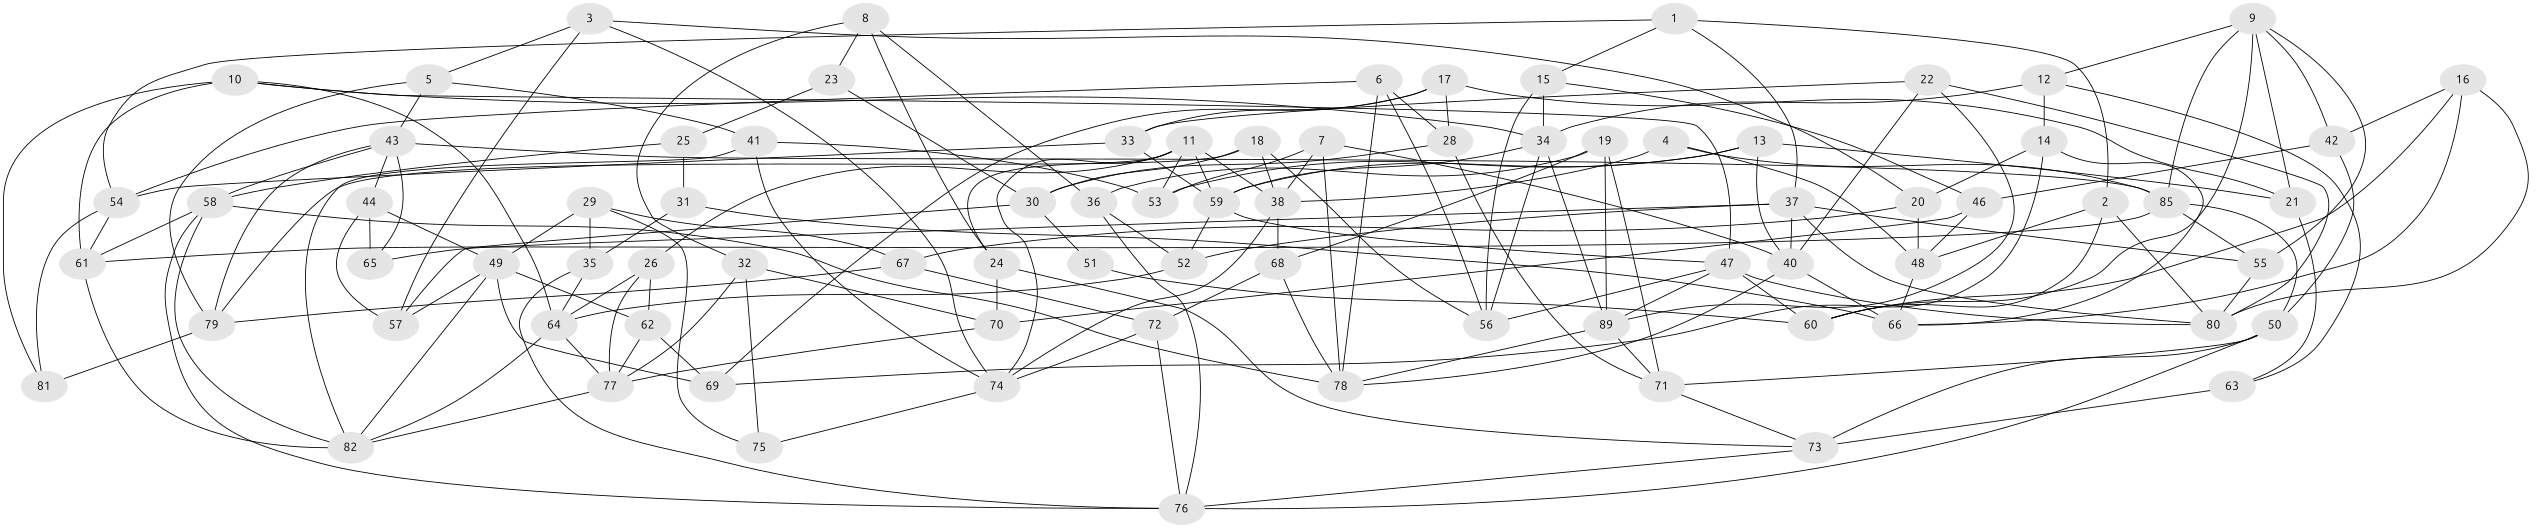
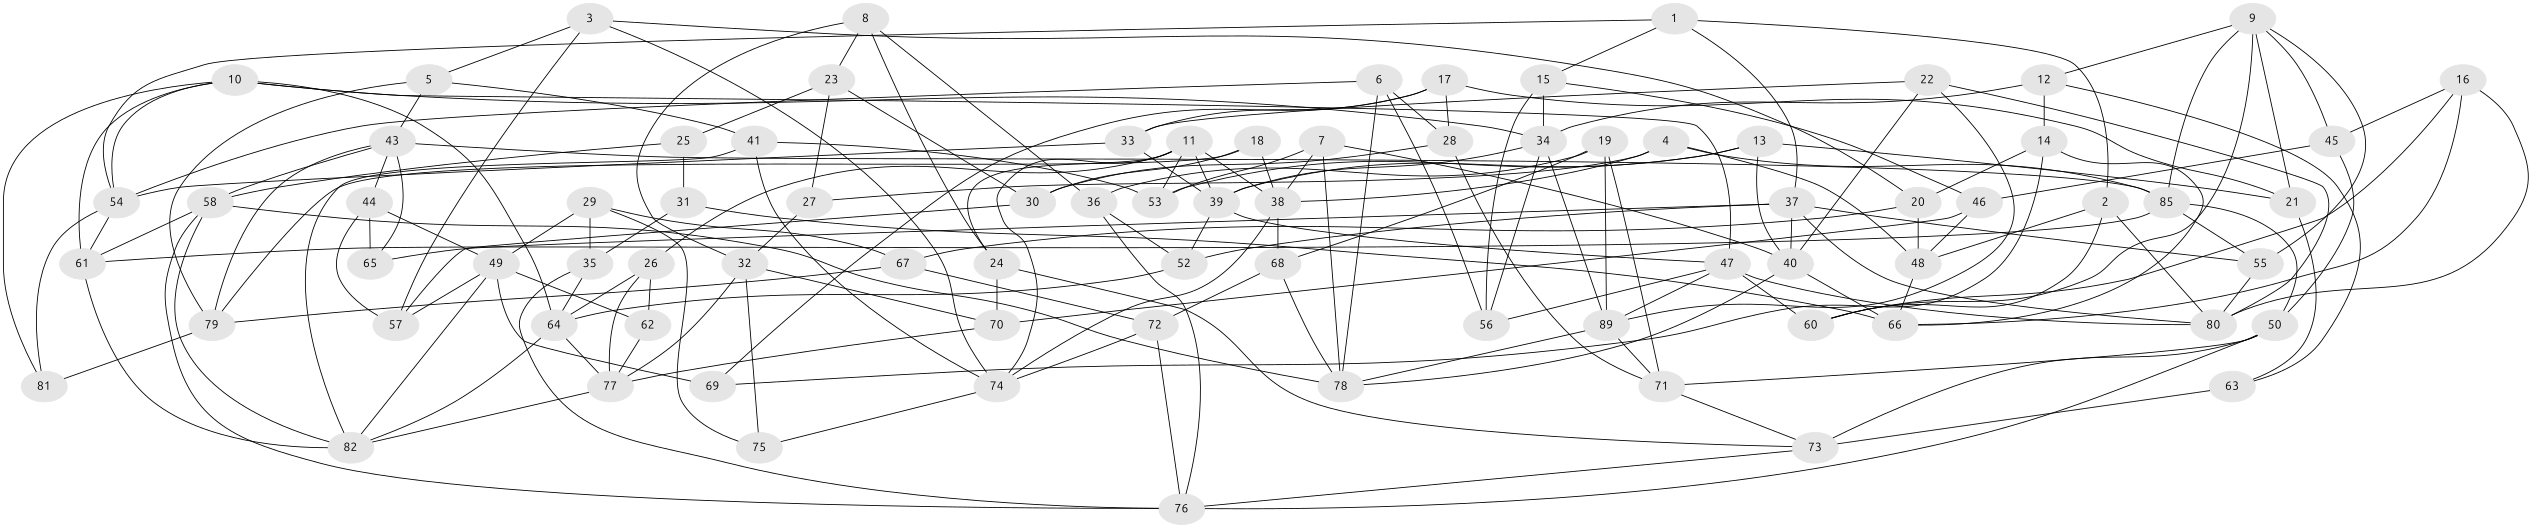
edge "10" -- "54": added
node "42": label "42" -> "45"
node "27": added
node "59": label "59" -> "39"
edge "18" -- "56": removed
node "51": removed
edge "62" -- "69": removed
